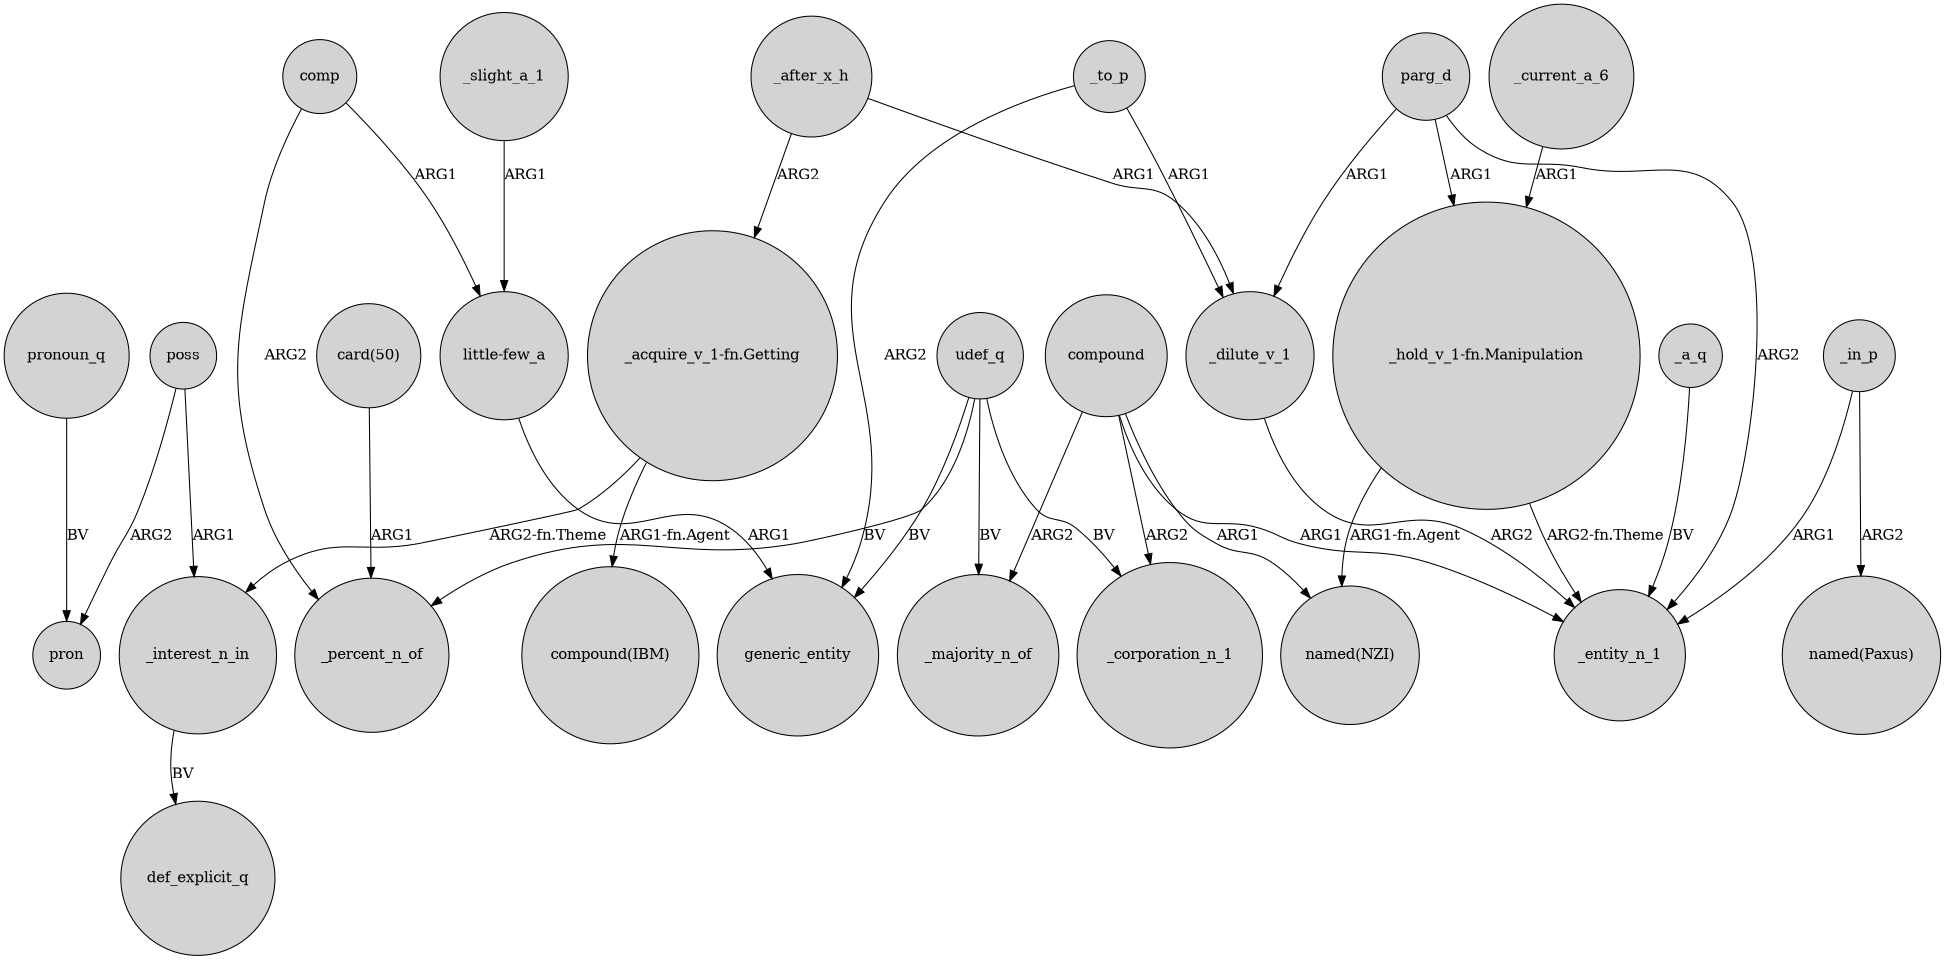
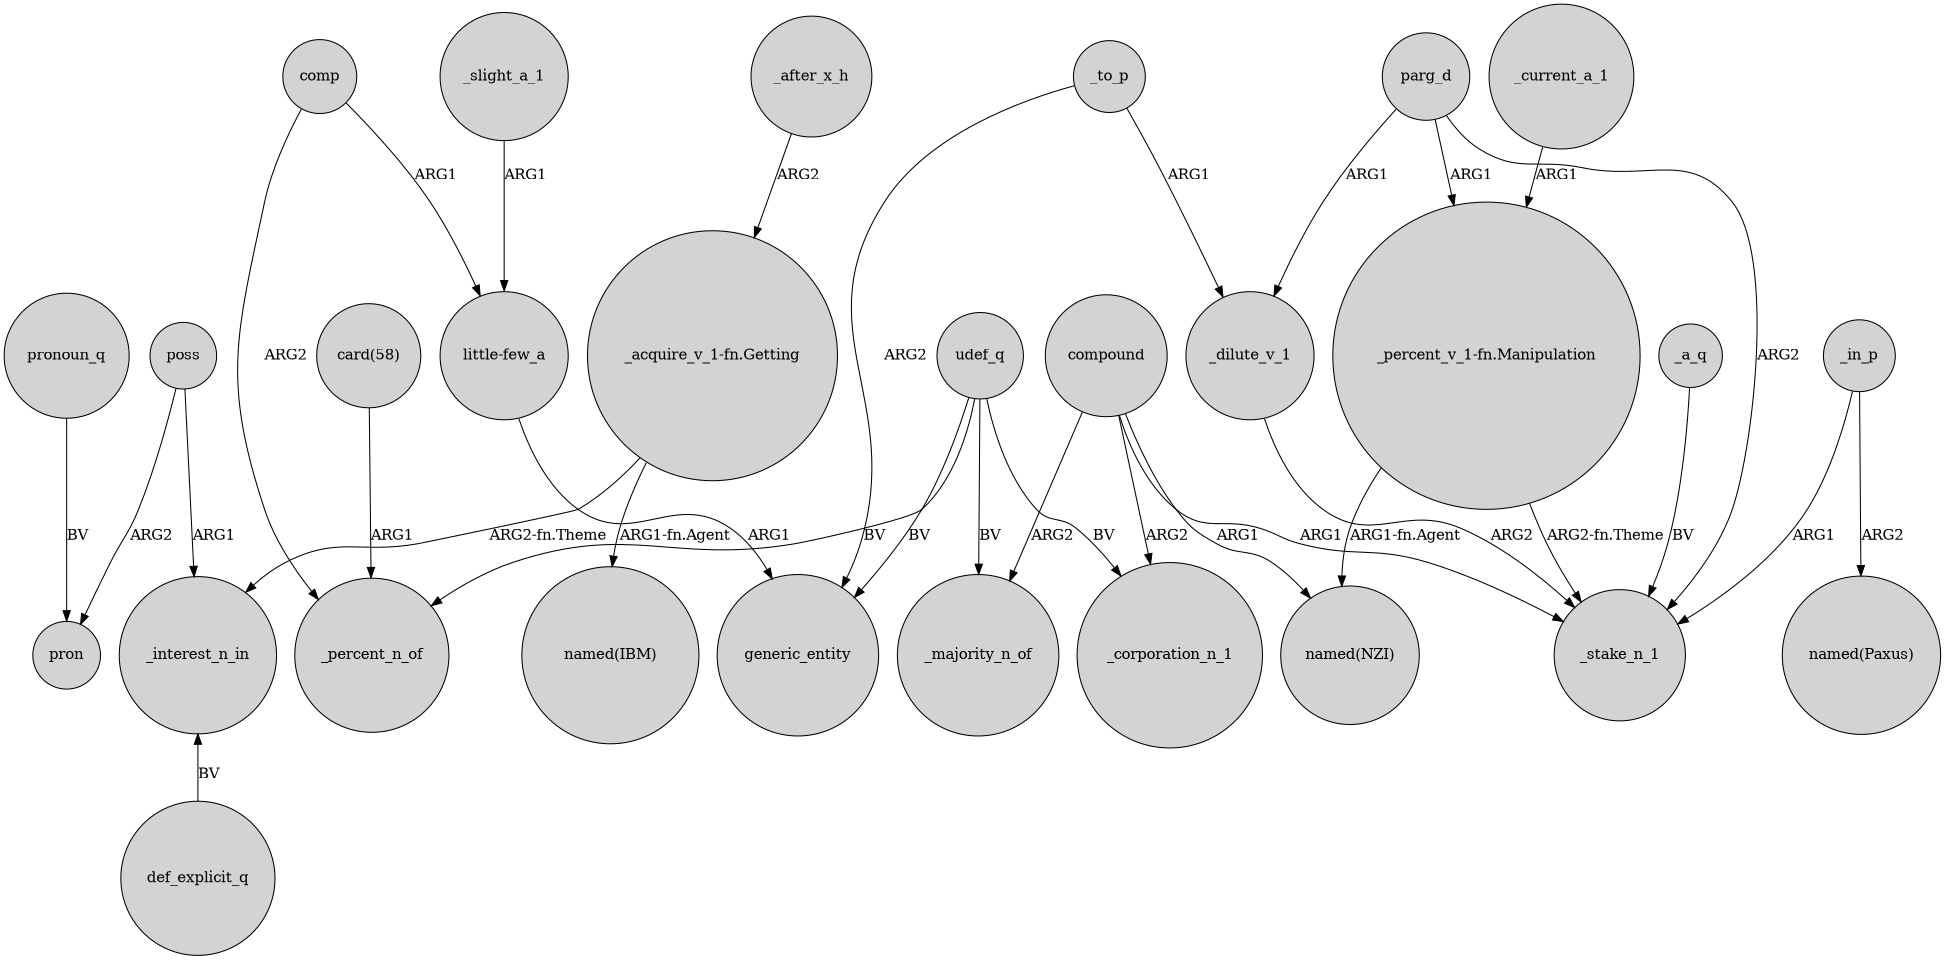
node "_current_a_6": label "_current_a_6" -> "_current_a_1"
edge "_after_x_h" -> "_dilute_v_1": removed, label "ARG1"
node "card(50)": label "card(50)" -> "card(58)"
node "_hold_v_1-fn.Manipulation": label "_hold_v_1-fn.Manipulation" -> "_percent_v_1-fn.Manipulation"
node "compound(IBM)": label "compound(IBM)" -> "named(IBM)"
node "_entity_n_1": label "_entity_n_1" -> "_stake_n_1"
edge "_interest_n_in" -> "def_explicit_q": reversed
